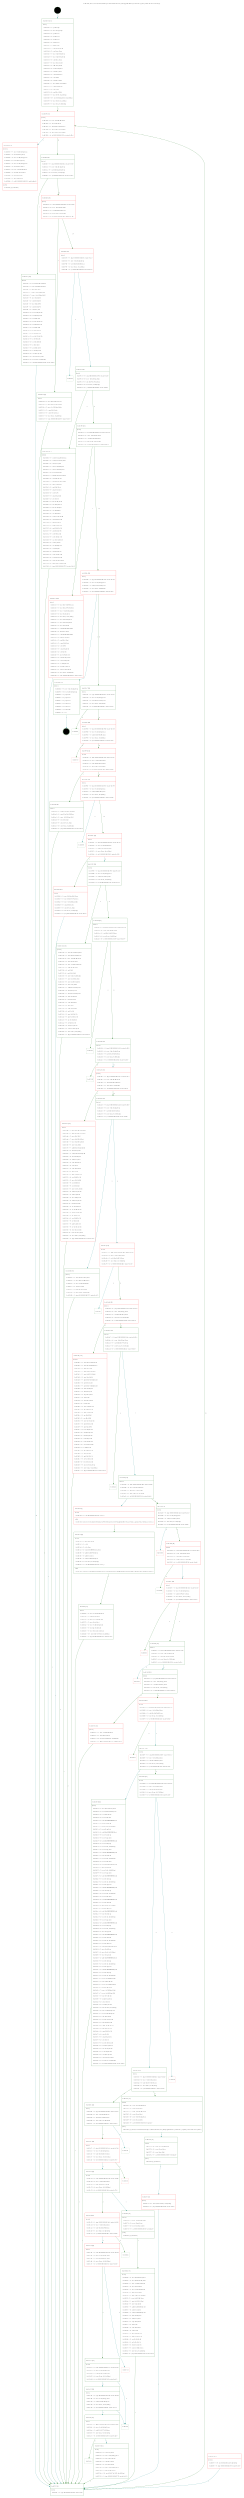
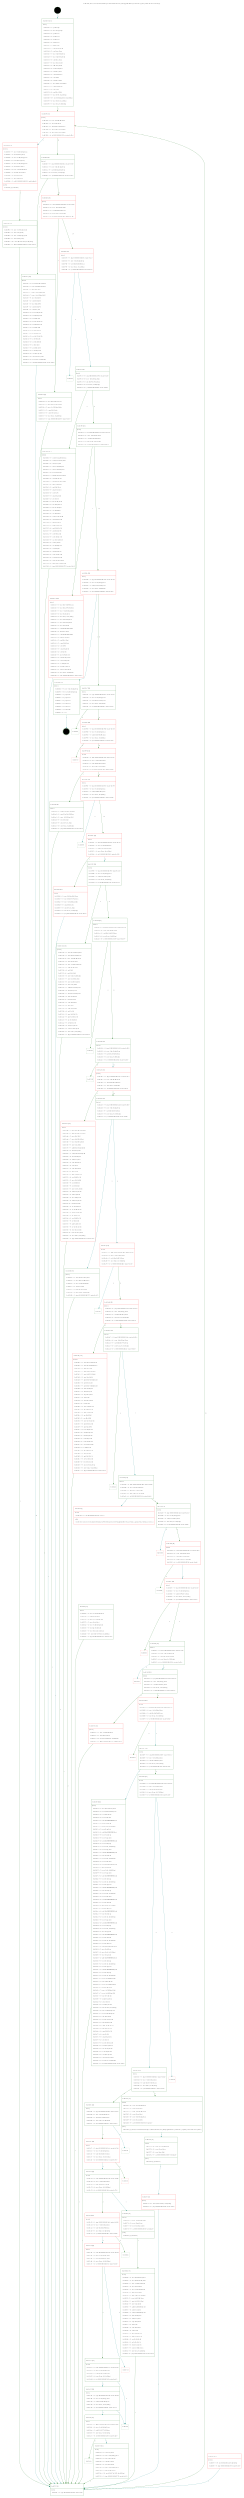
node "0x402092 [32]": added
node "0x4021e2 [40]": removed
